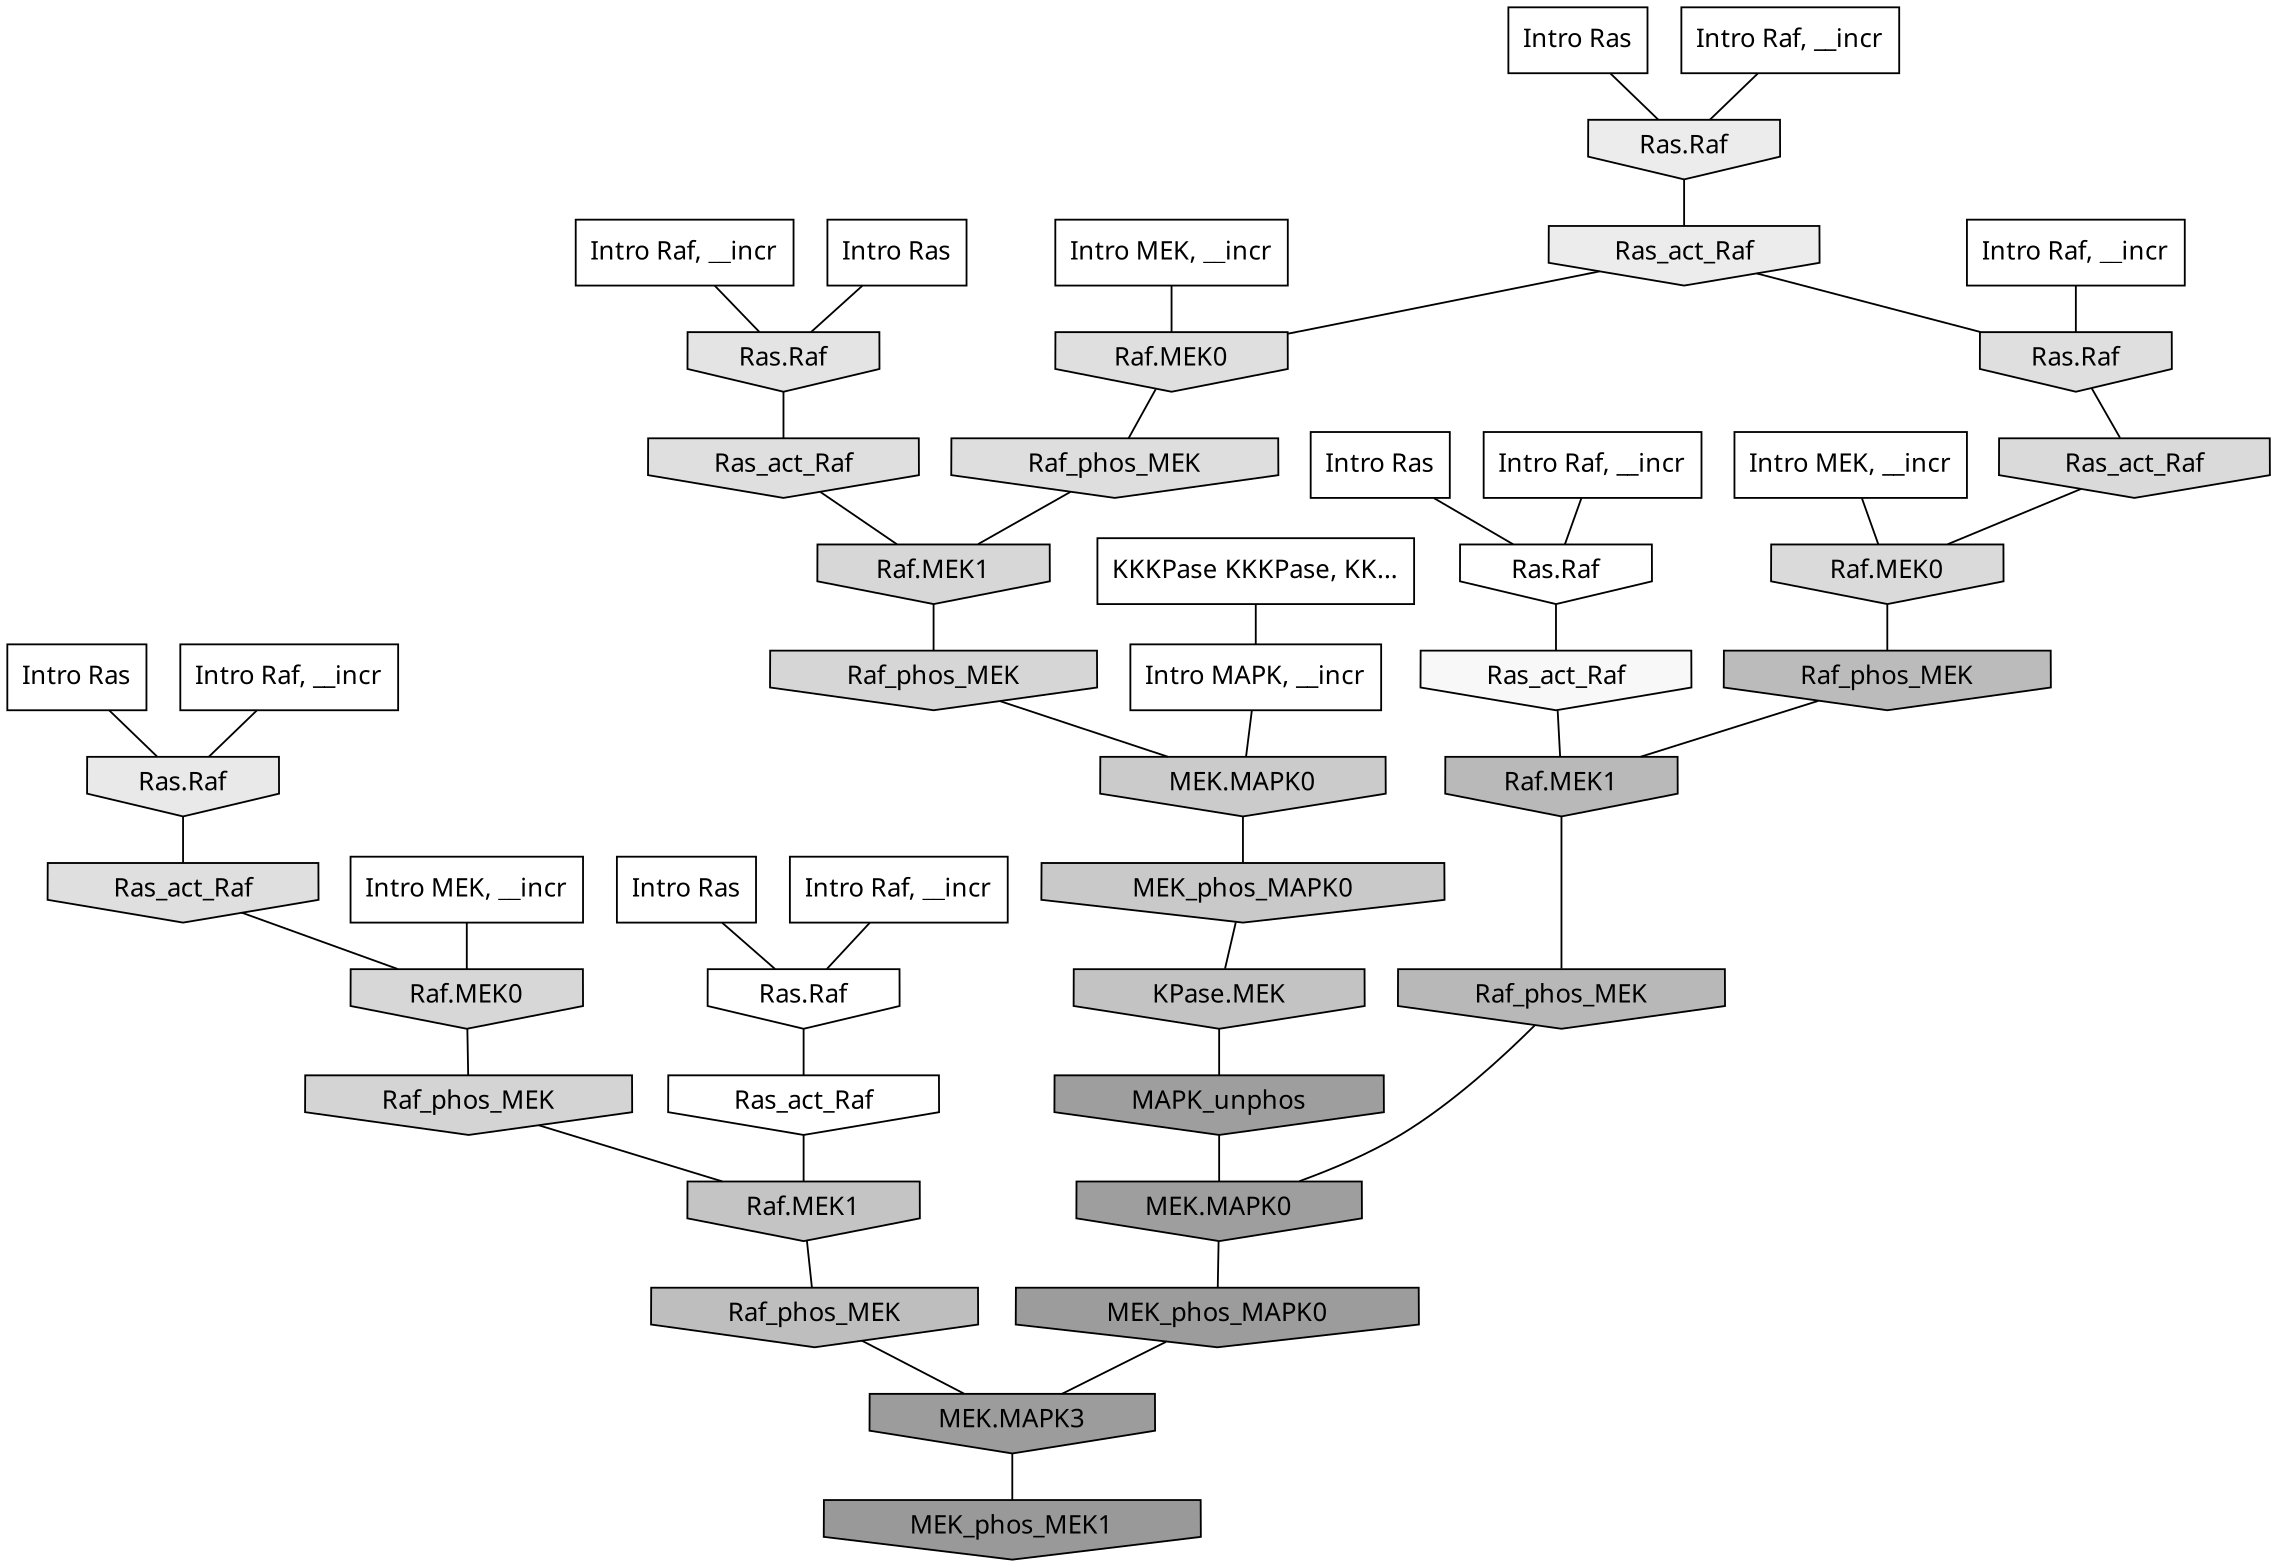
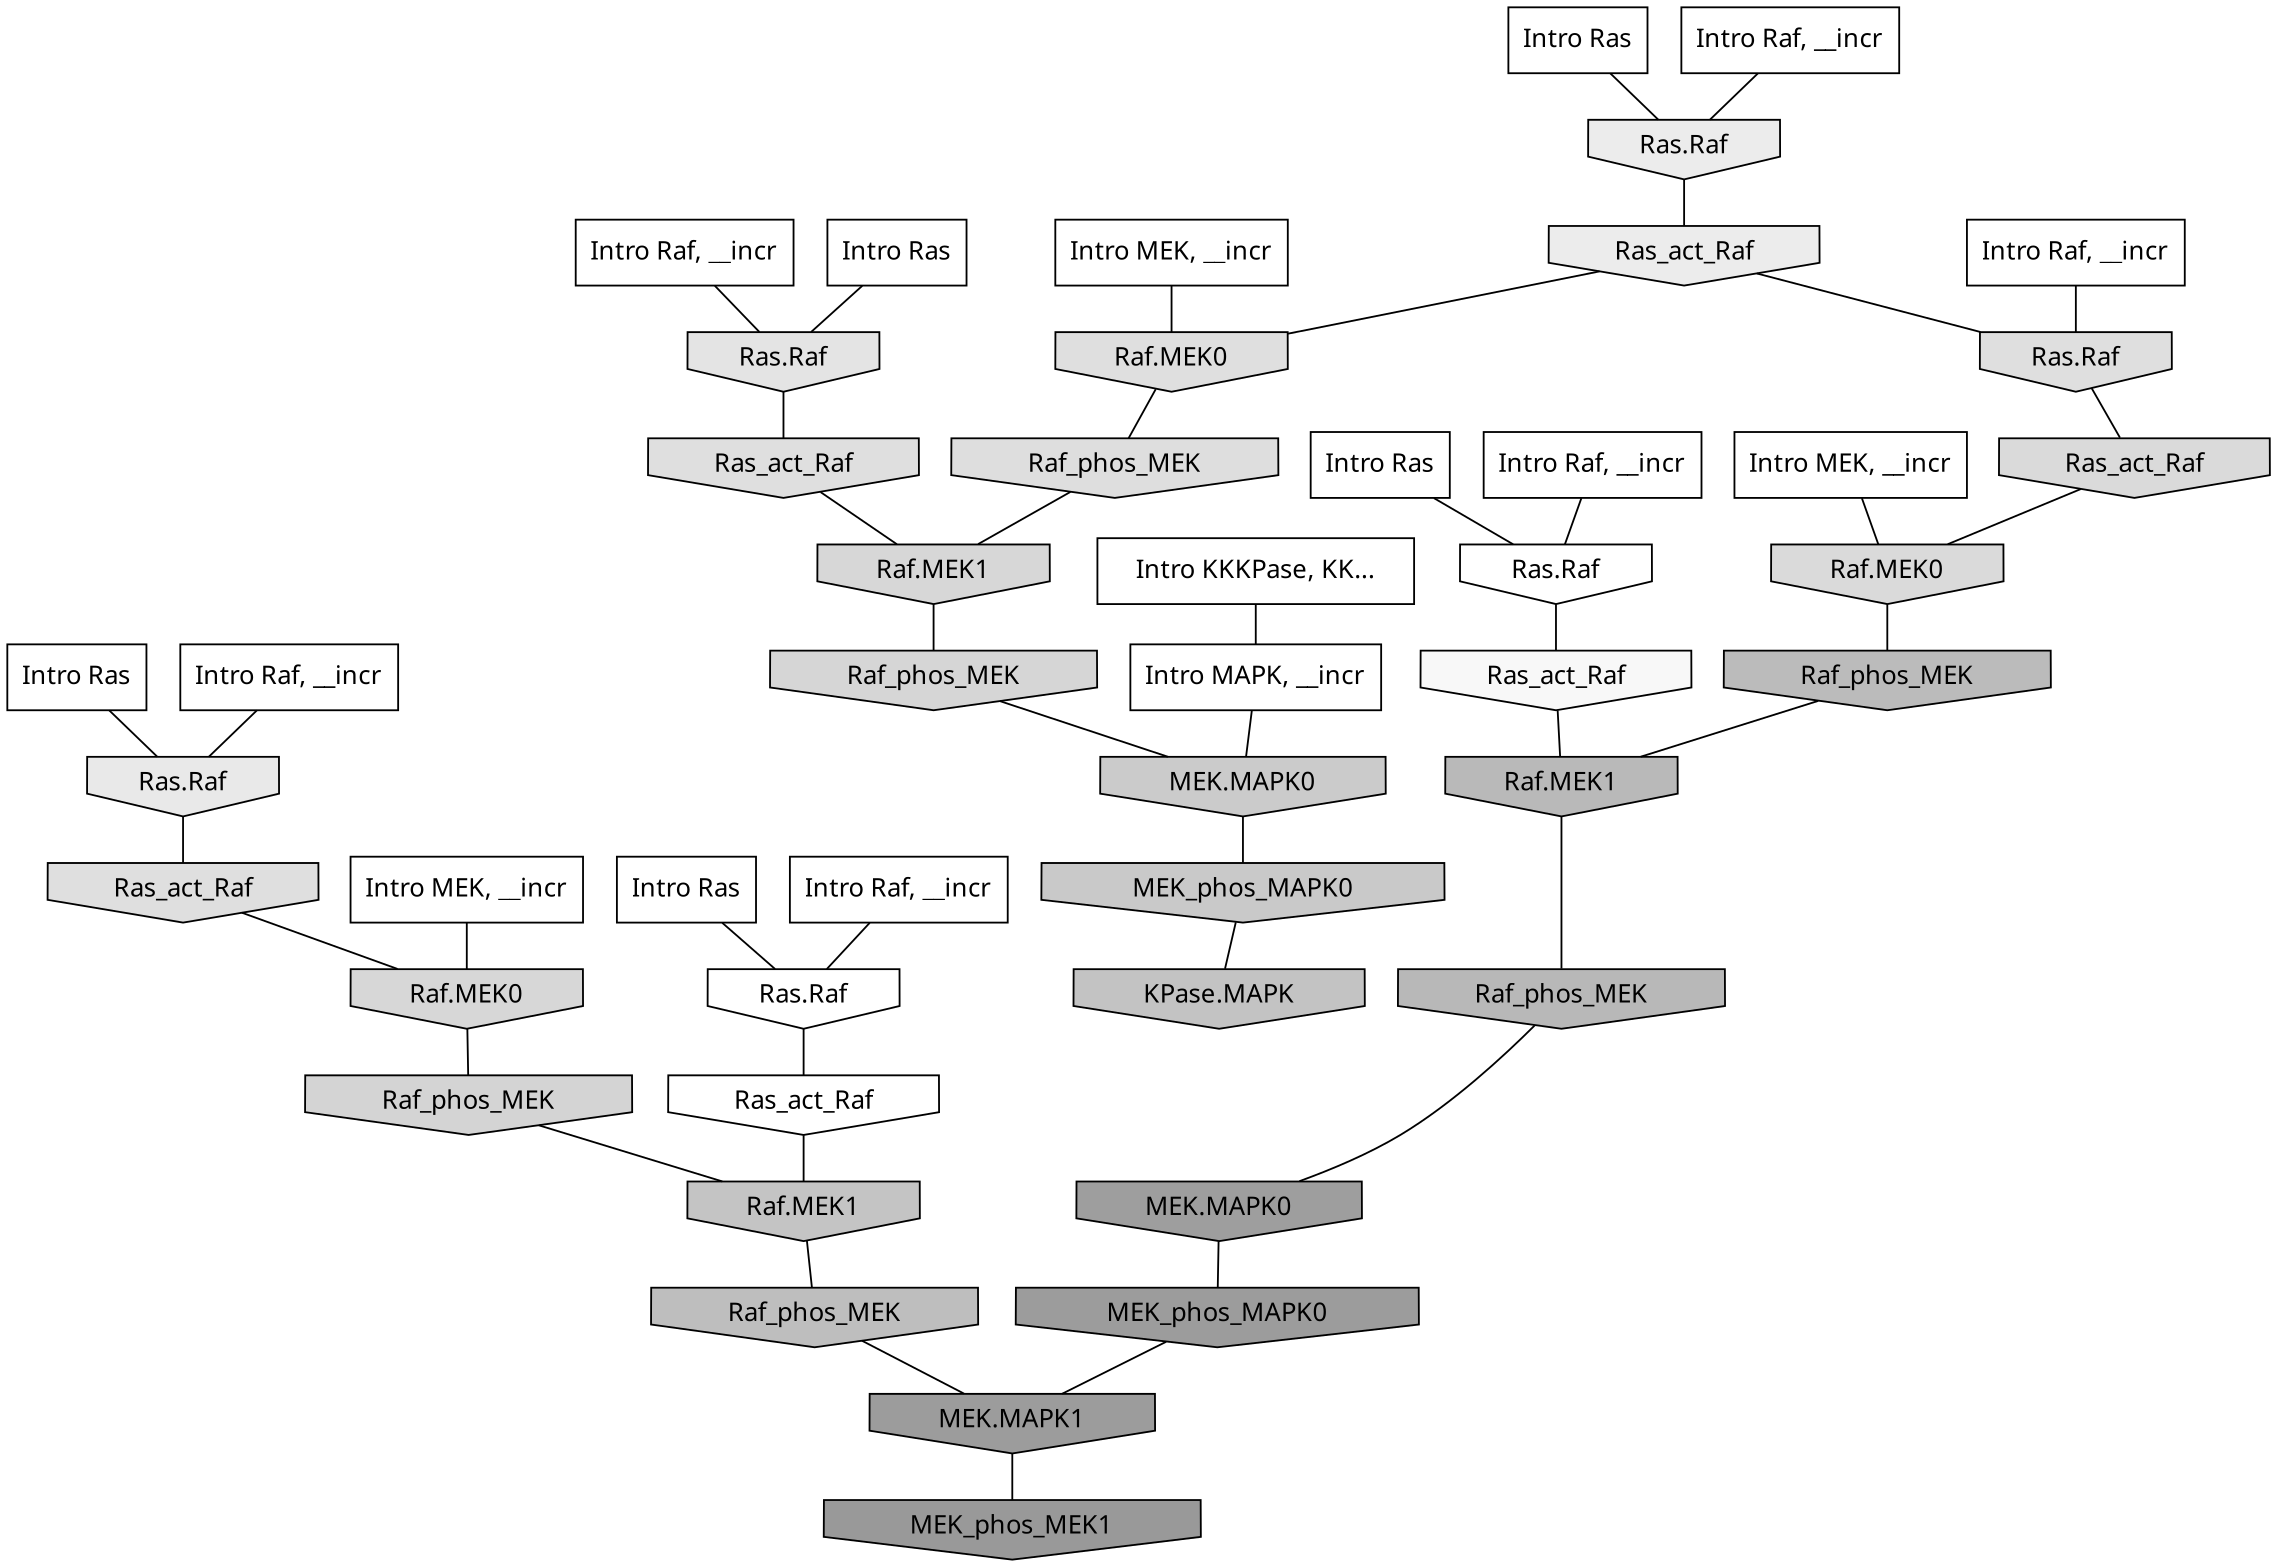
node "KKKPase KKKPase, KK...": label "KKKPase KKKPase, KK..." -> "Intro KKKPase, KK..."
node "KPase.MEK": label "KPase.MEK" -> "KPase.MAPK"
node "MAPK_unphos": removed
node "MEK.MAPK3": label "MEK.MAPK3" -> "MEK.MAPK1"
